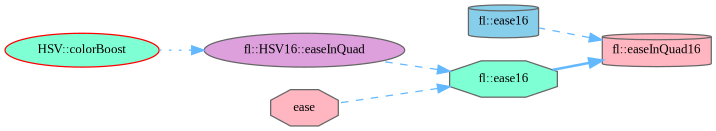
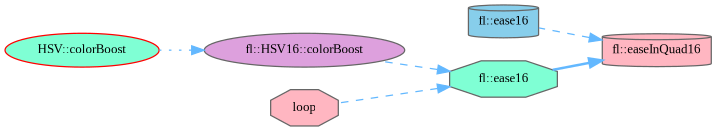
node "fl::HSV16::easeInQuad": label "fl::HSV16::easeInQuad" -> "fl::HSV16::colorBoost"
node "ease": label "ease" -> "loop"
